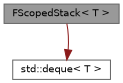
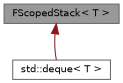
edge "FScopedStack< T >" -> "std::deque< T >": reversed
